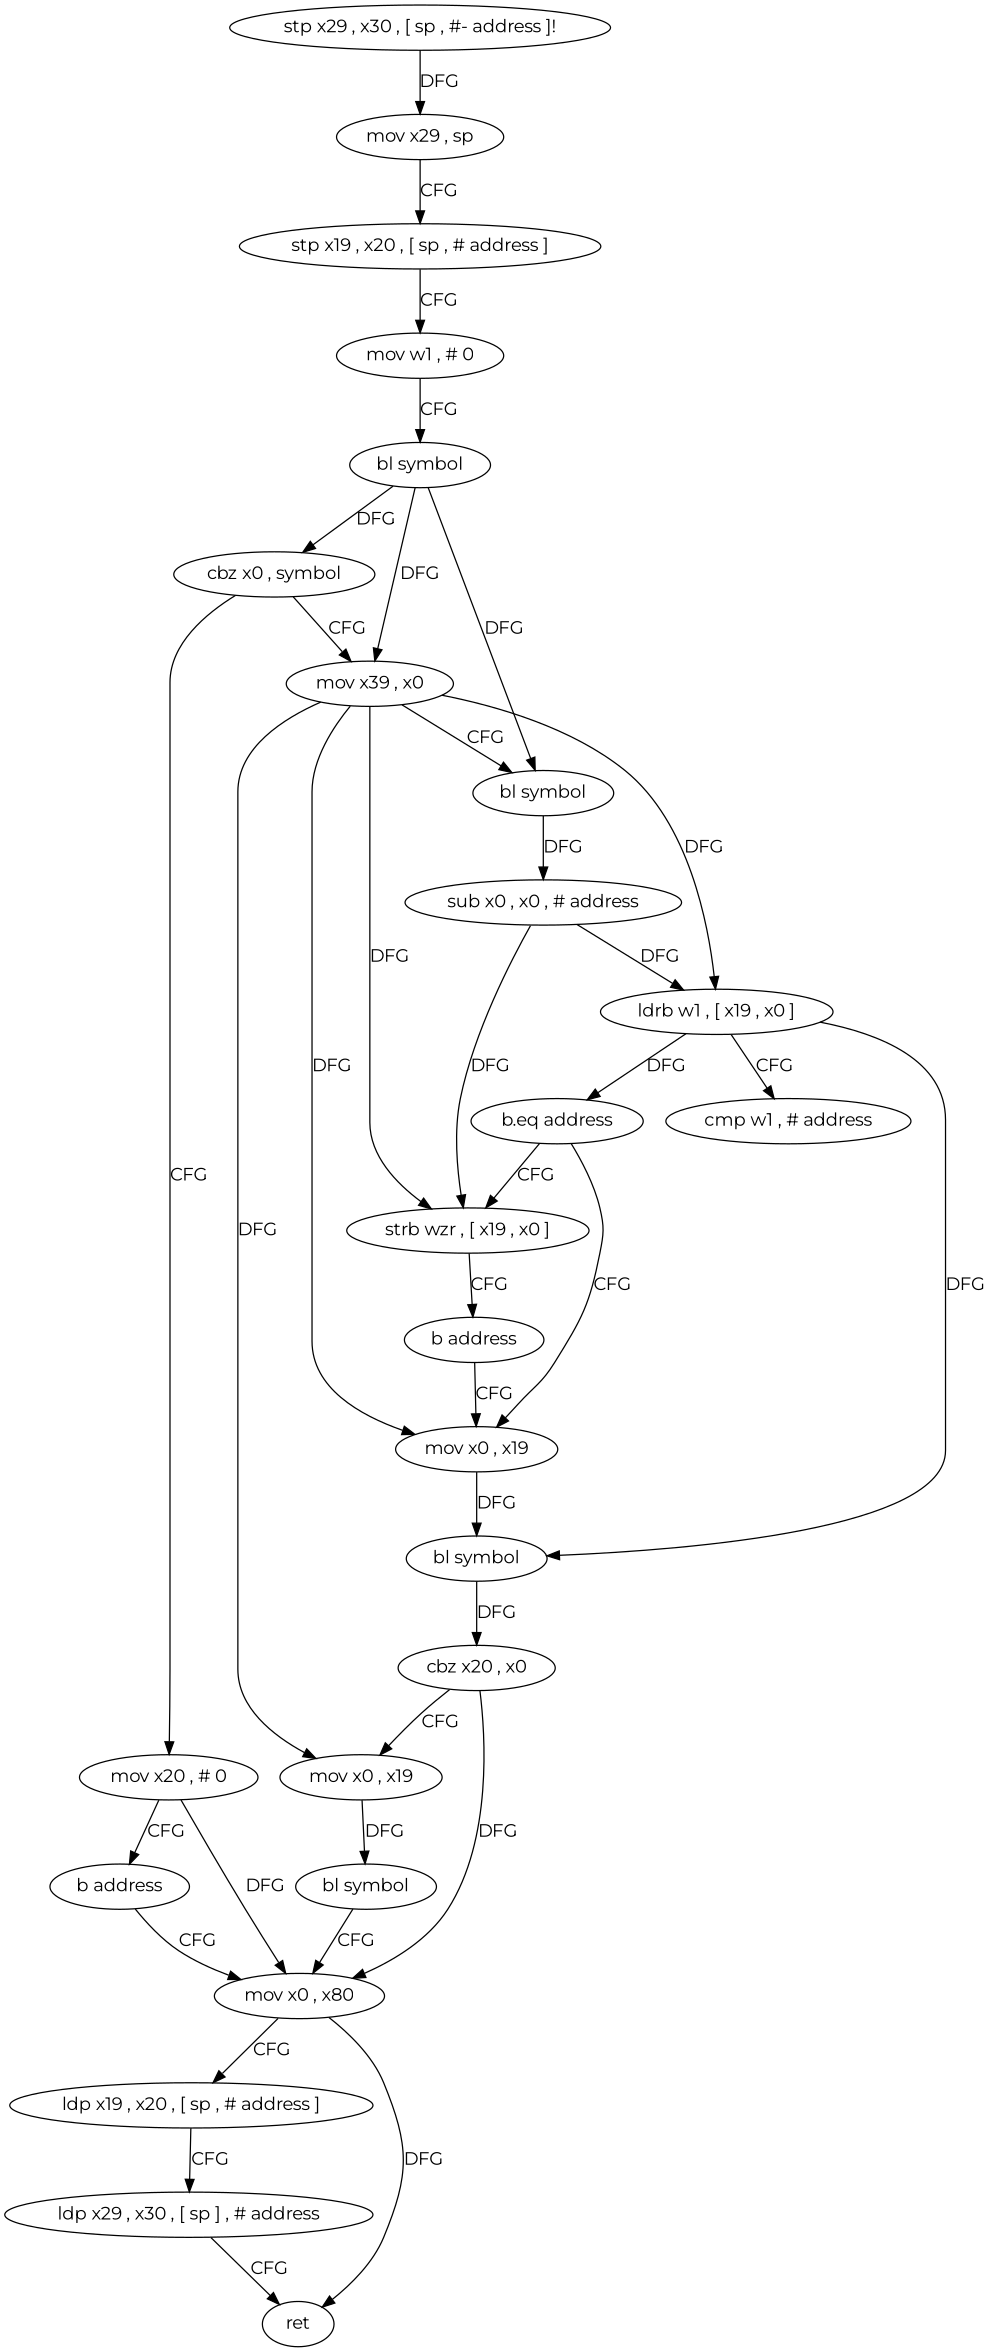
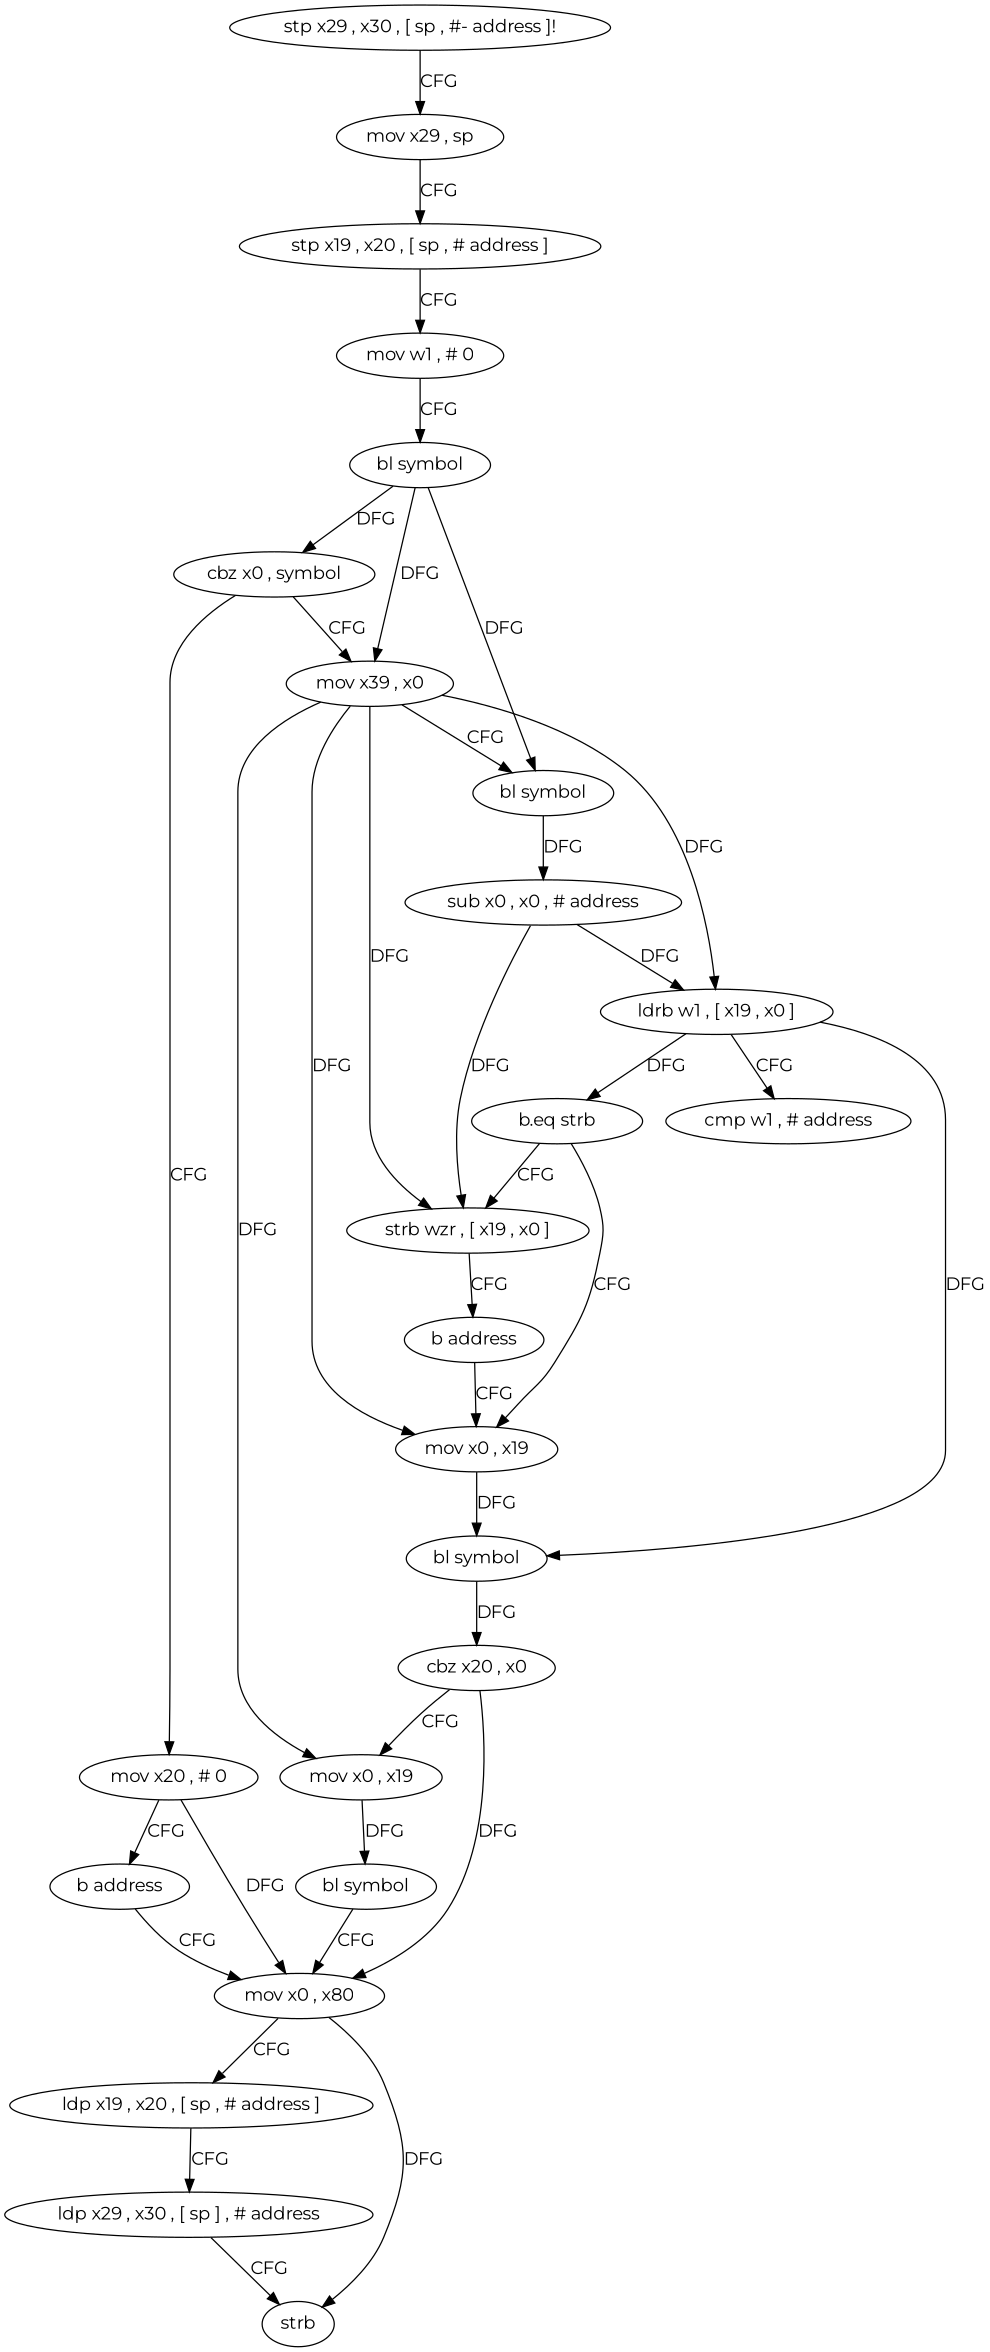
edge "stp x29 , x30 , [ sp , #- address ]!" -> "mov x29 , sp": label "DFG" -> "CFG"
node "b.eq address": label "b.eq address" -> "b.eq strb"
node "ret": label "ret" -> "strb"
